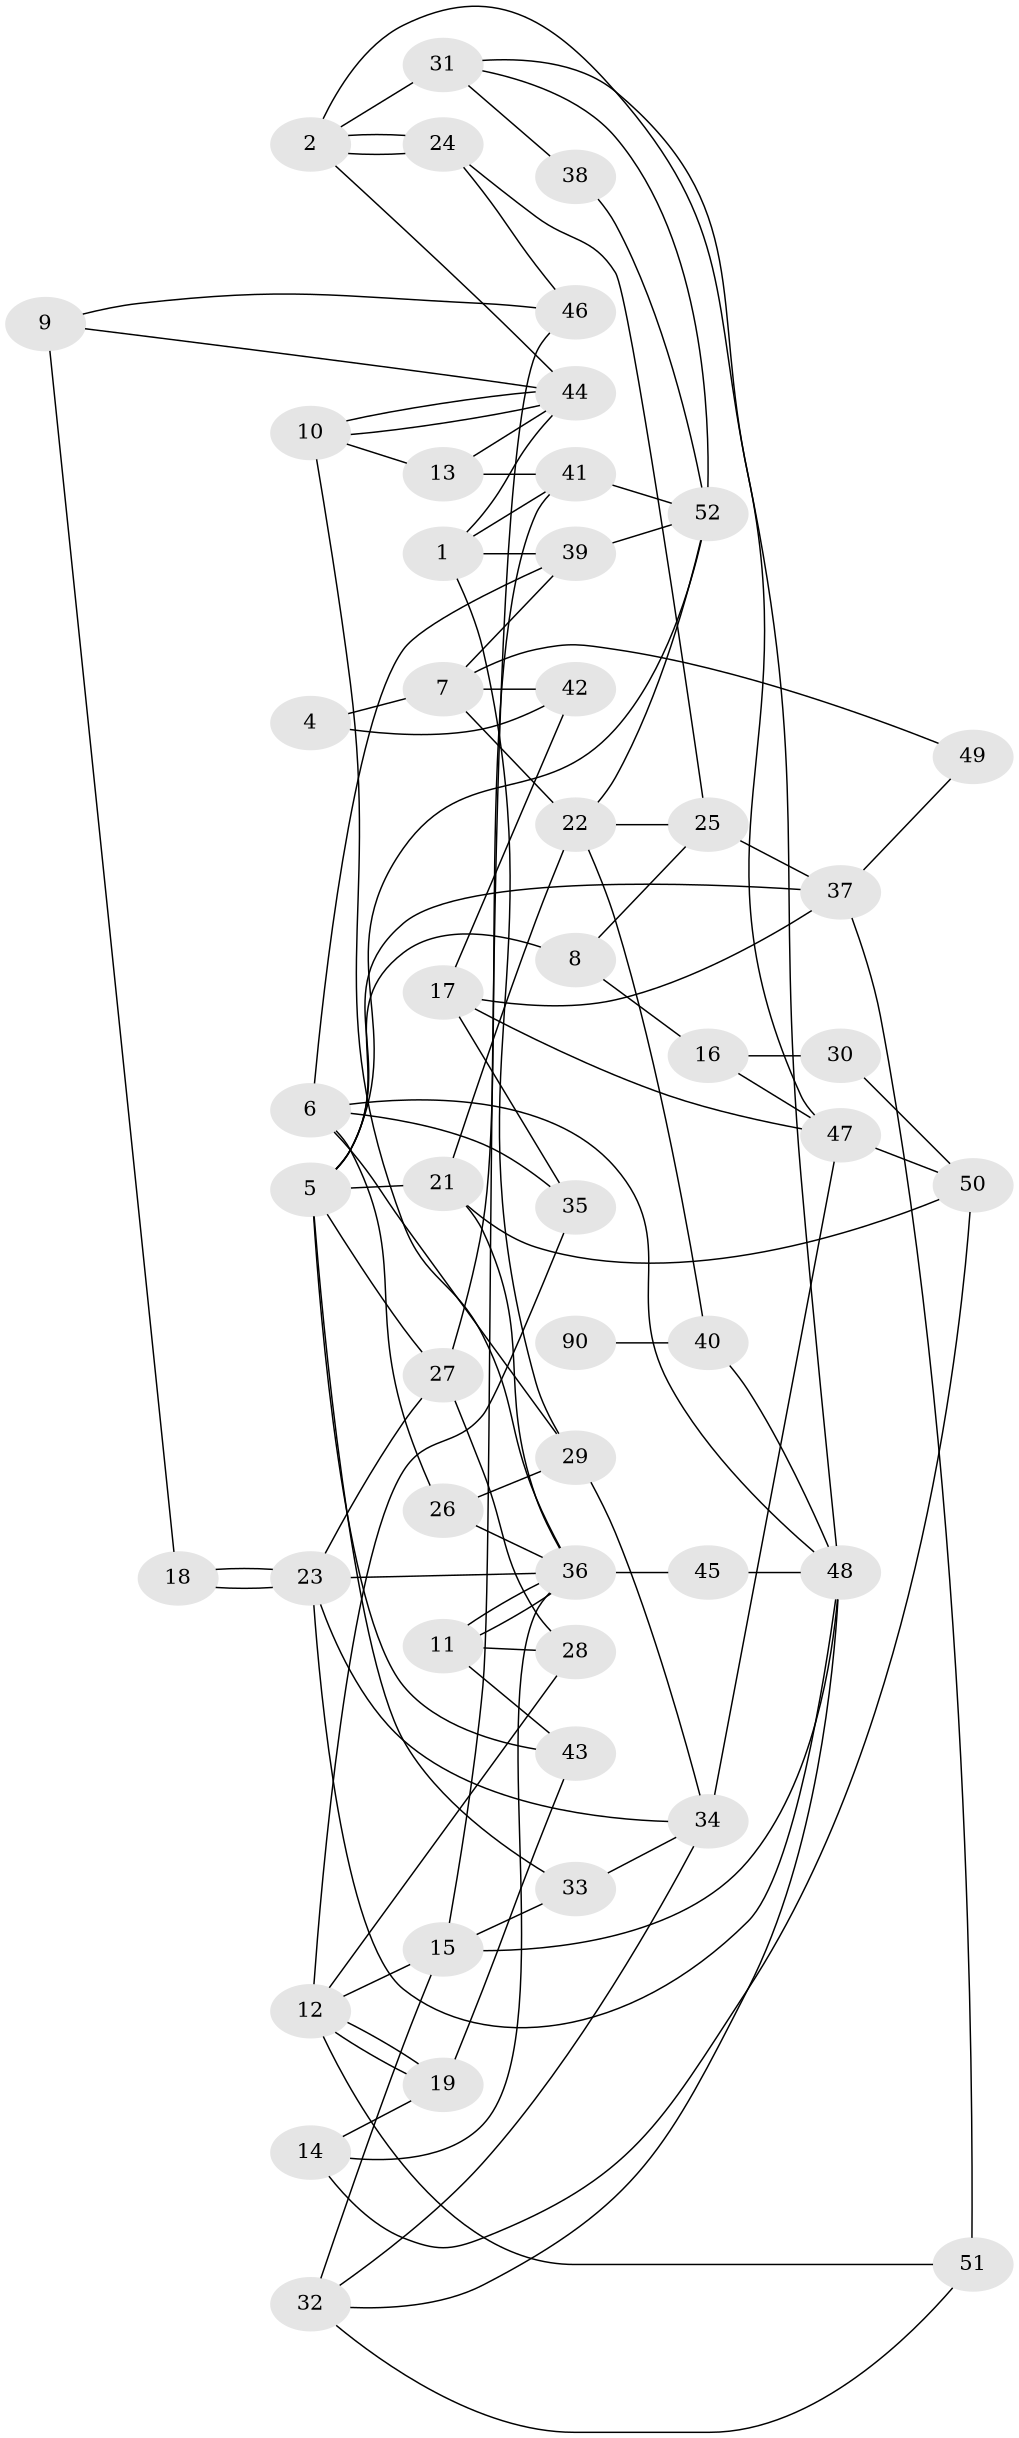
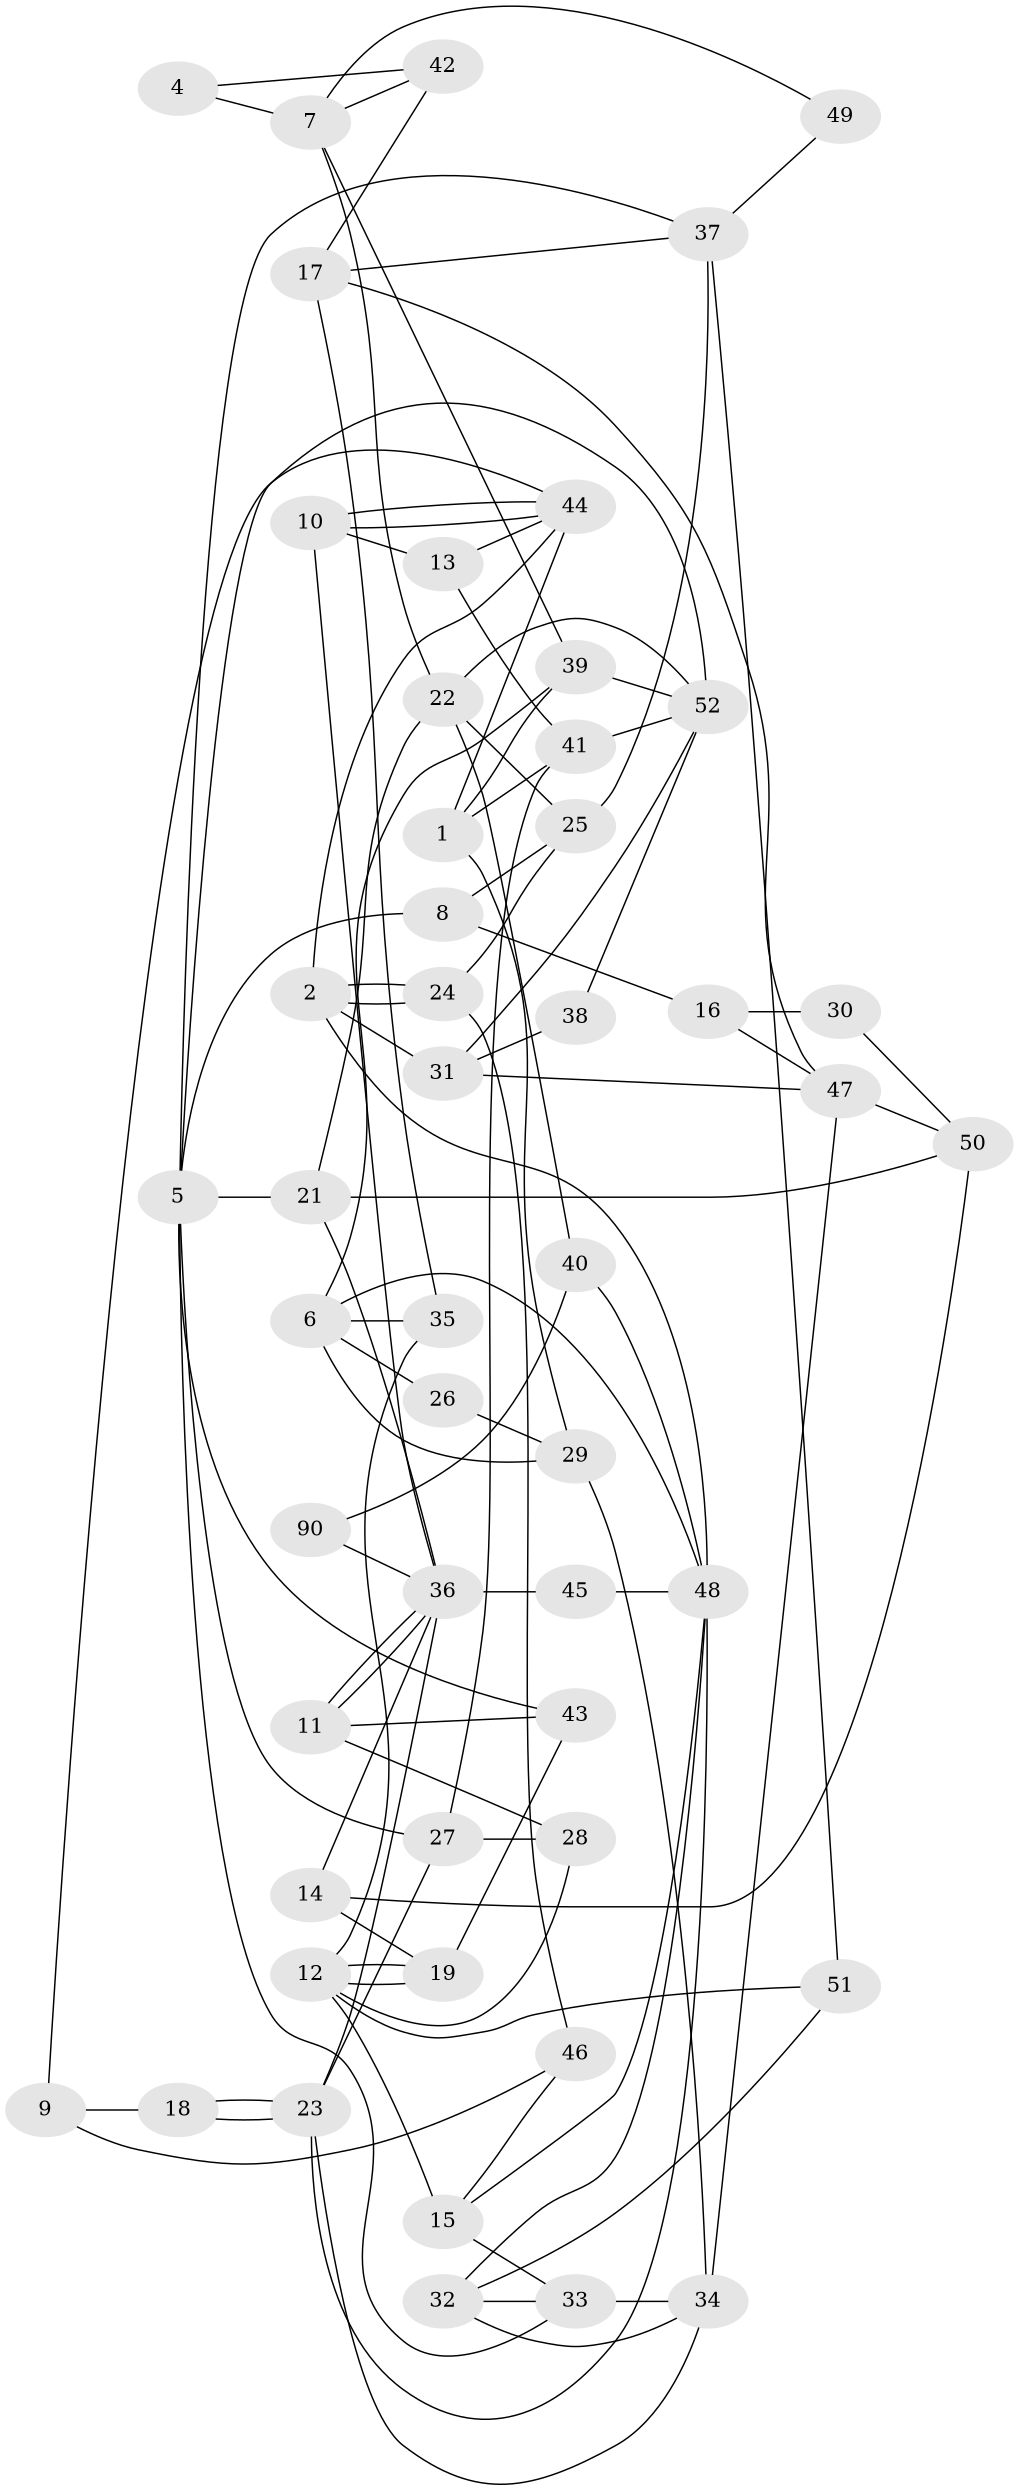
edge "26" -- "36": now "90" -- "36"
edge "15" -- "32": now "33" -- "32"
